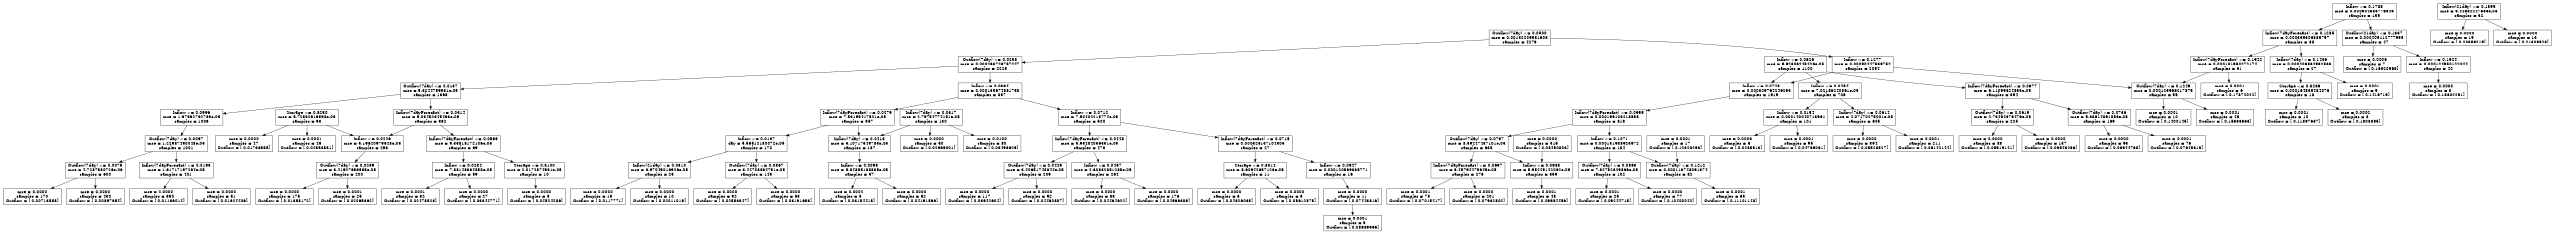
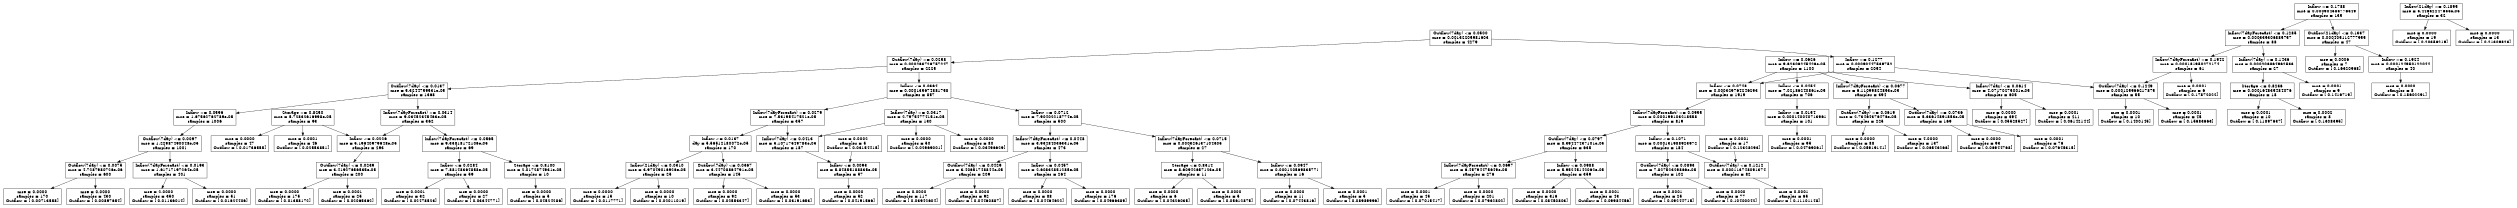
edge "Inflow <= 0.0454 mse = 7.02186240861e-05 samples = 706" -> "Inflow(7day) <= 0.0614 mse = 4.07170275001e-05 samples = 605": now "Inflow <= 0.0626 mse = 9.62306245426e-05 samples = 1100" -> "Inflow(7day) <= 0.0614 mse = 4.07170275001e-05 samples = 605"
node "mse = 0.0100 samples = 80 Outflow = [ 0.03496629]": label "mse = 0.0100 samples = 80 Outflow = [ 0.03496629]" -> "mse = 0.0000 samples = 80 Outflow = [ 0.03496629]"
node "mse = 0.0003 samples = 6 Outflow = [ 0.0235513]": removed
node "mse = 0.0000 samples = 137 Outflow = [ 0.06543266]": label "mse = 0.0000 samples = 137 Outflow = [ 0.06543266]" -> "mse = 4.0000 samples = 137 Outflow = [ 0.06543266]"
edge "mse = 0.0000 samples = 316 Outflow = [ 0.08450803]" -> "Inflow <= 0.0988 mse = 5.95245142062e-05 samples = 359": reversed
edge "Inflow <= 0.0093 mse = 5.84855188835e-05 samples = 57" -> "mse = 0.0002 samples = 5 Outflow = [ 0.03154415]": reversed
node "mse = 0.0001 samples = 75 Outflow = [ 0.07015417]": label "mse = 0.0001 samples = 75 Outflow = [ 0.07015417]" -> "mse = 0.0001 samples = 45 Outflow = [ 0.07015417]"
edge "mse = 0.0000 samples = 11 Outflow = [ 0.07443816]" -> "mse = 0.0001 samples = 5 Outflow = [ 0.08989996]": now "Inflow <= 0.0947 mse = 0.000120569835771 samples = 16" -> "mse = 0.0001 samples = 5 Outflow = [ 0.08989996]"
